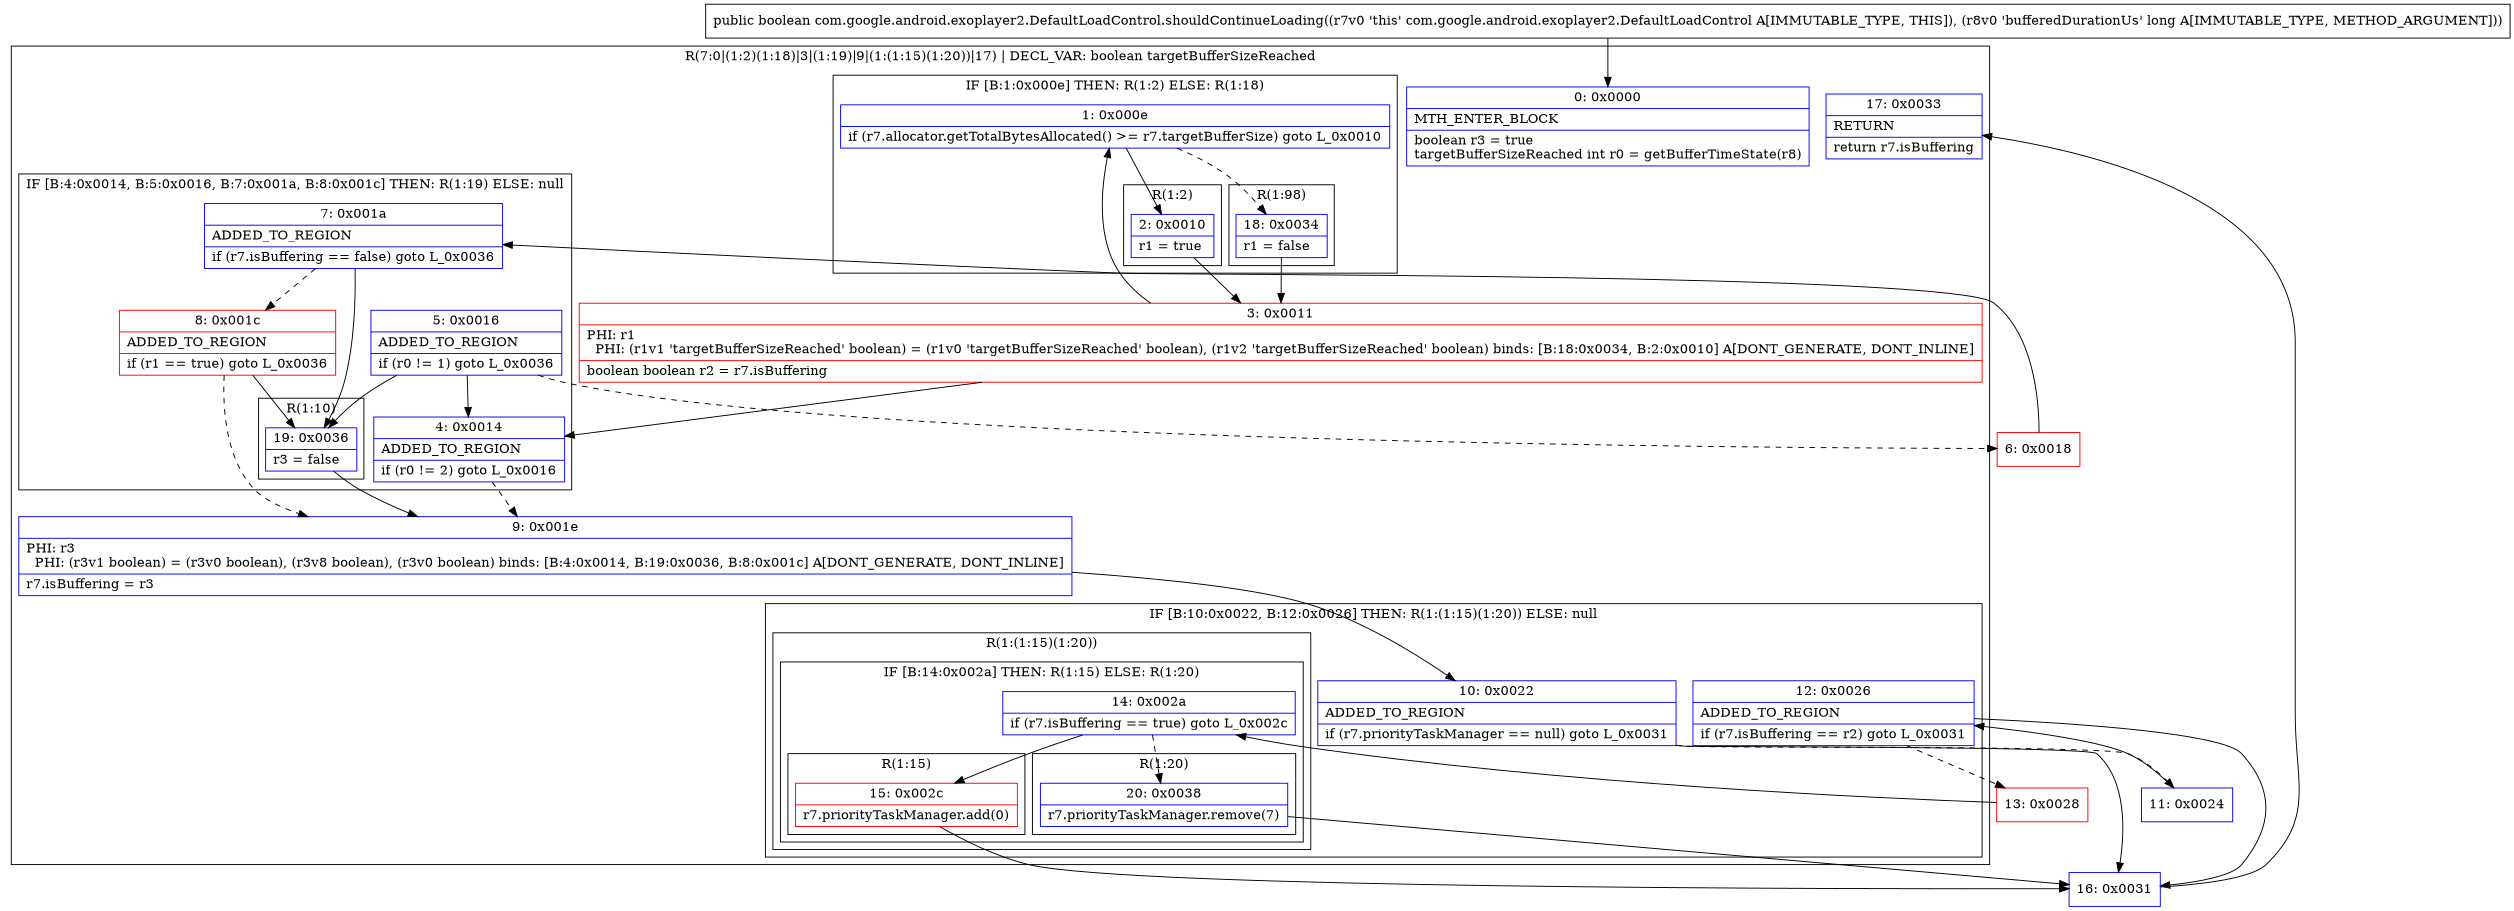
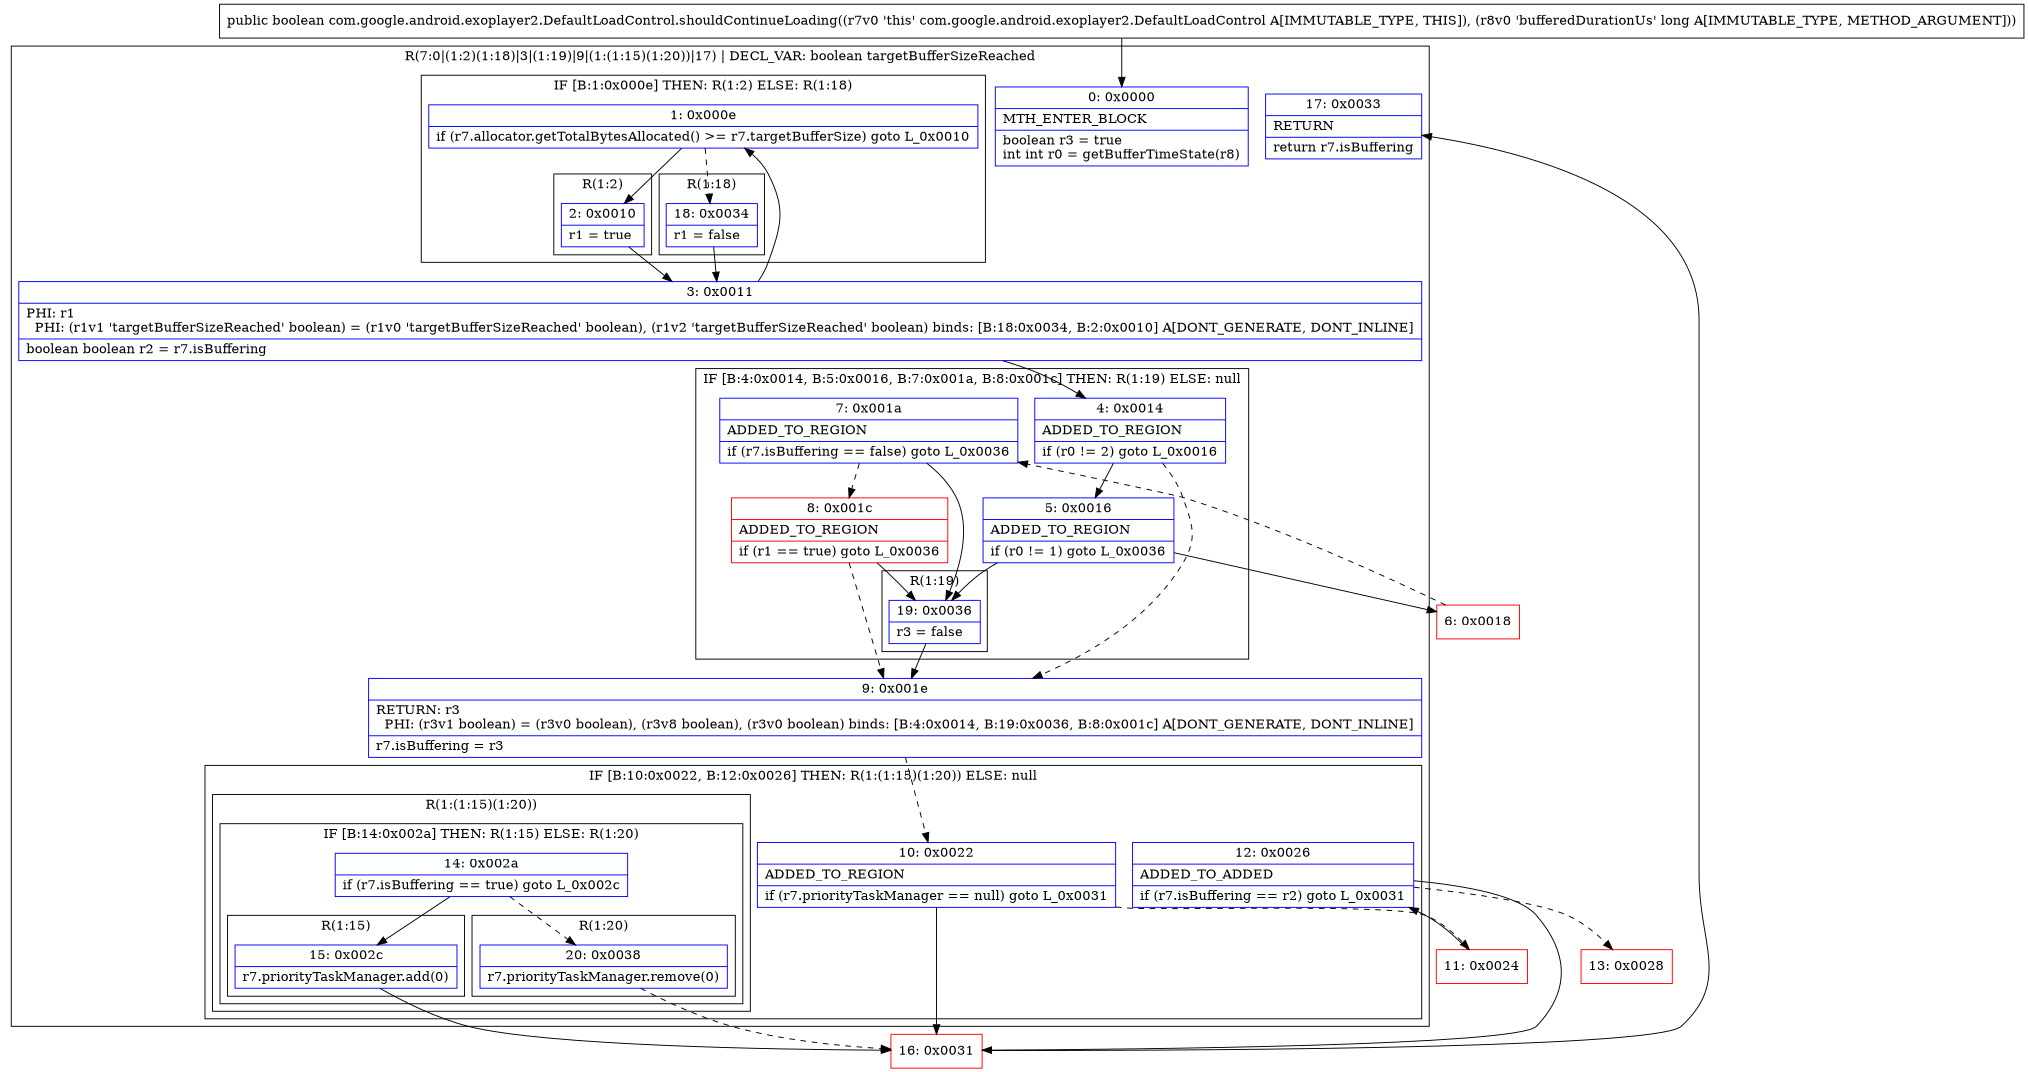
node "0: 0x0000": text "targetBufferSizeReached int r0 = getBufferTimeState(r8)" -> "int int r0 = getBufferTimeState(r8)"
cluster "R(1:98)": label "R(1:98)" -> "R(1:18)"
edge "6: 0x0018" -> "7: 0x001a": style solid -> dashed
node "3: 0x0011": color red -> blue
edge "5: 0x0016" -> "4: 0x0014": reversed
cluster "R(1:10)": label "R(1:10)" -> "R(1:19)"
edge "5: 0x0016" -> "6: 0x0018": style dashed -> solid
node "9: 0x001e": text "PHI: r3" -> "RETURN: r3"
edge "9: 0x001e" -> "10: 0x0022": style solid -> dashed
node "12: 0x0026": text "ADDED_TO_REGION" -> "ADDED_TO_ADDED"
edge "13: 0x0028" -> "14: 0x002a": removed
node "15: 0x002c": color red -> blue
node "11: 0x0024": color blue -> red
node "20: 0x0038": text "r7.priorityTaskManager.remove(7)" -> "r7.priorityTaskManager.remove(0)"
edge "20: 0x0038" -> "16: 0x0031": style solid -> dashed
node "16: 0x0031": color blue -> red
